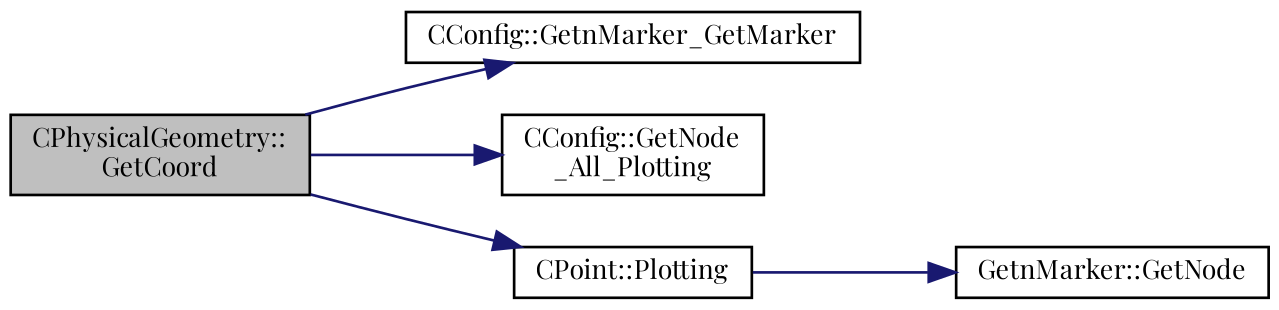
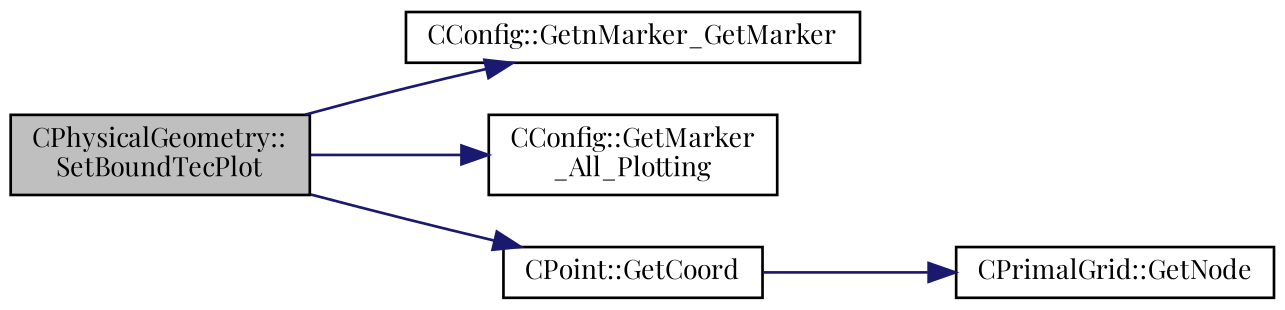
node "CPhysicalGeometry:: GetCoord": label "CPhysicalGeometry:: GetCoord" -> "CPhysicalGeometry:: SetBoundTecPlot"
node "CConfig::GetNode _All_Plotting": label "CConfig::GetNode _All_Plotting" -> "CConfig::GetMarker _All_Plotting"
node "CPoint::Plotting": label "CPoint::Plotting" -> "CPoint::GetCoord"
node "GetnMarker::GetNode": label "GetnMarker::GetNode" -> "CPrimalGrid::GetNode"
